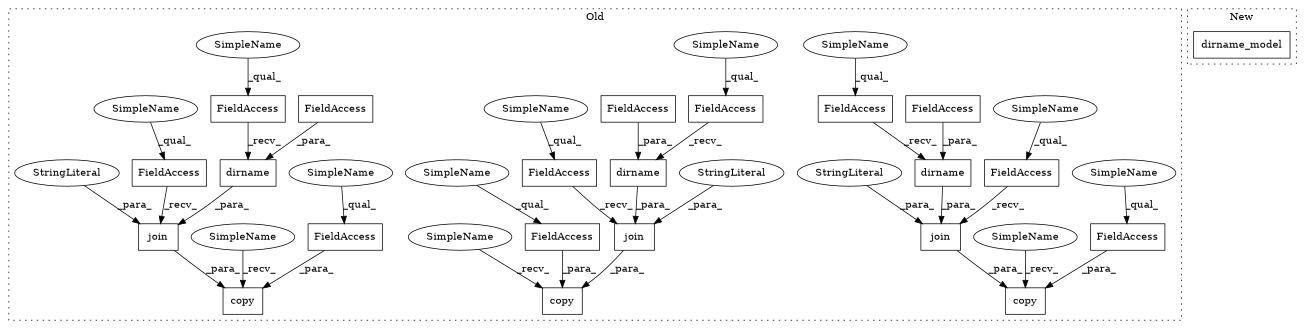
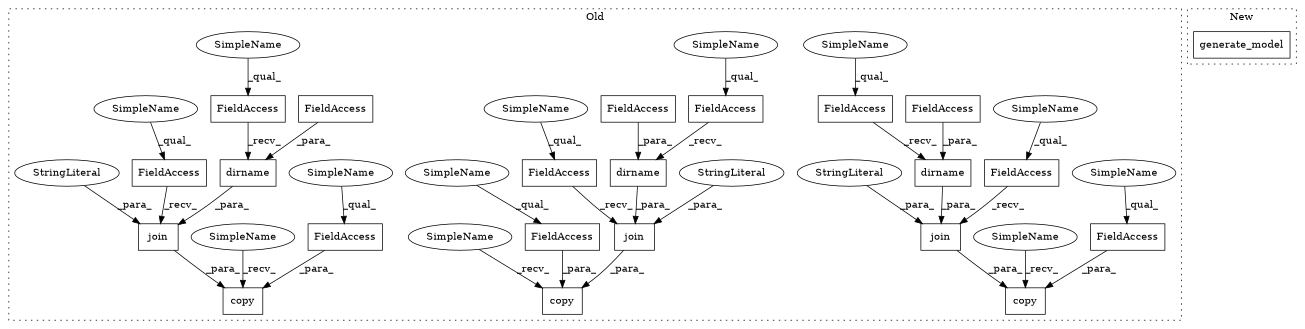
node "dirname_model": label "dirname_model" -> "generate_model"
